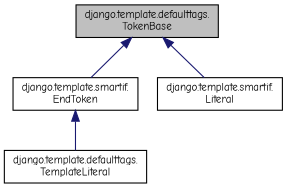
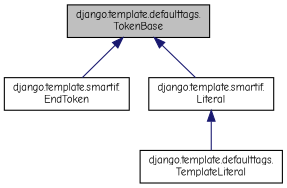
edge "django.template.defaulttags. TemplateLiteral" -> "django.template.smartif. EndToken": now "django.template.defaulttags. TemplateLiteral" -> "django.template.smartif. Literal"
